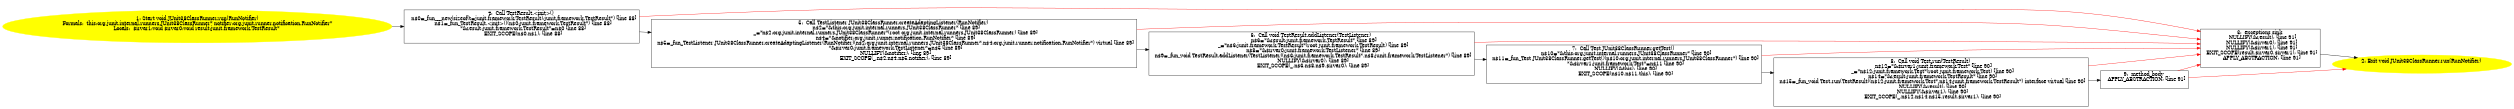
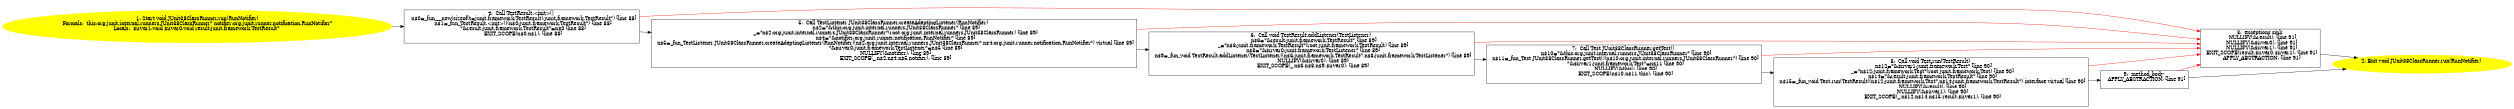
edge "9:  method_body APPLY_ABSTRACTION; [line 91]" -> "2: Exit void JUnit38ClassRunner.run(RunNotifier)": color red -> black
